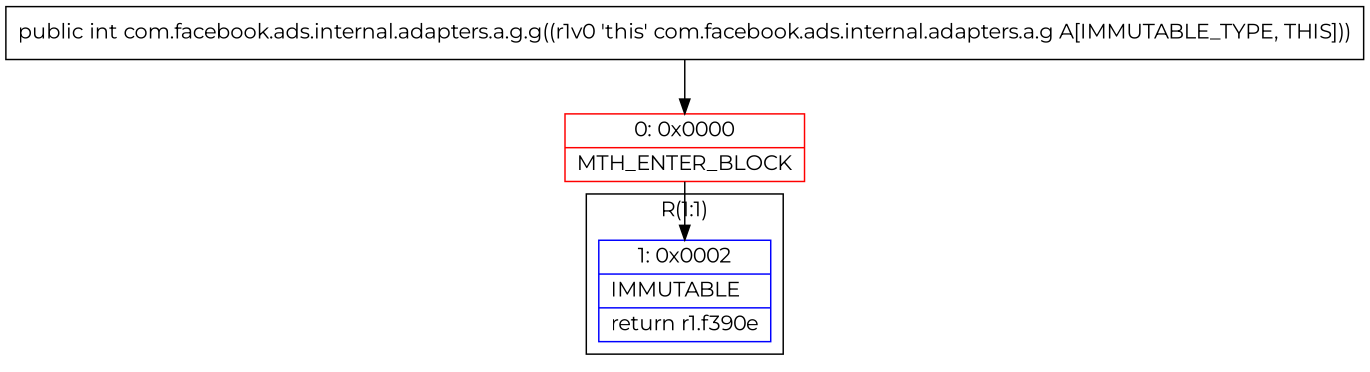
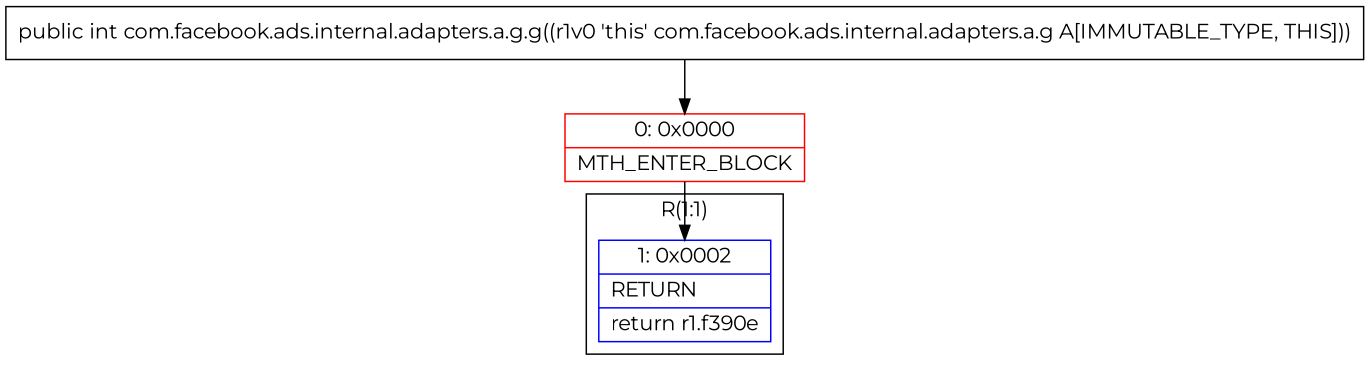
node "1: 0x0002": text "IMMUTABLE" -> "RETURN"
